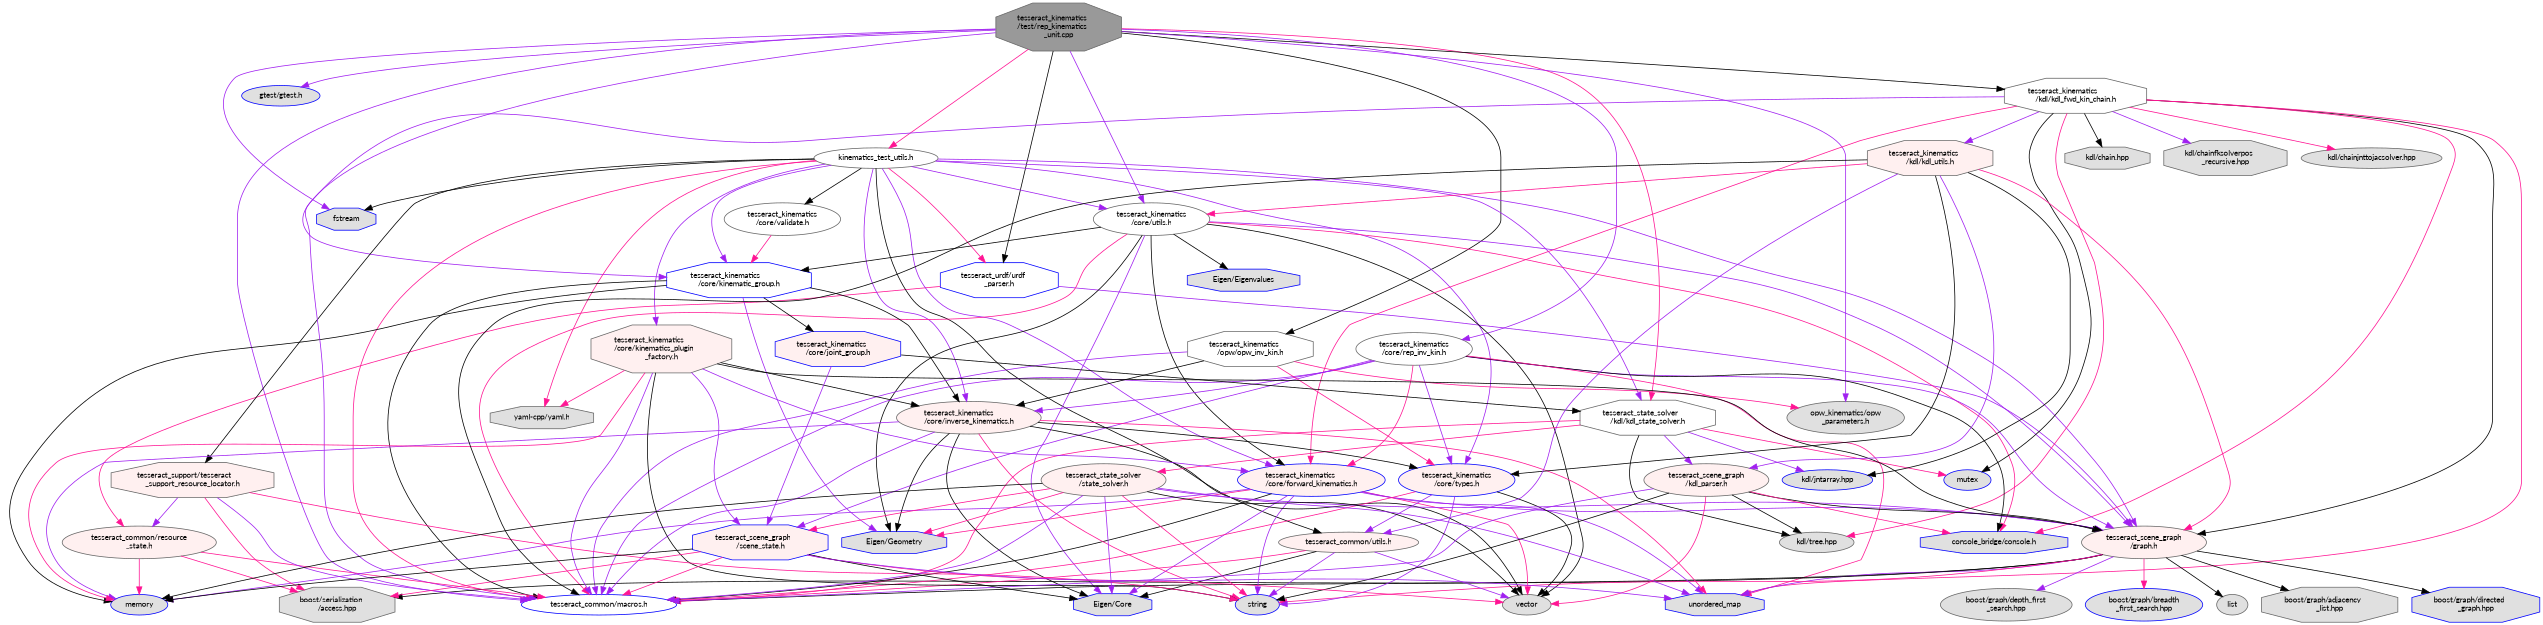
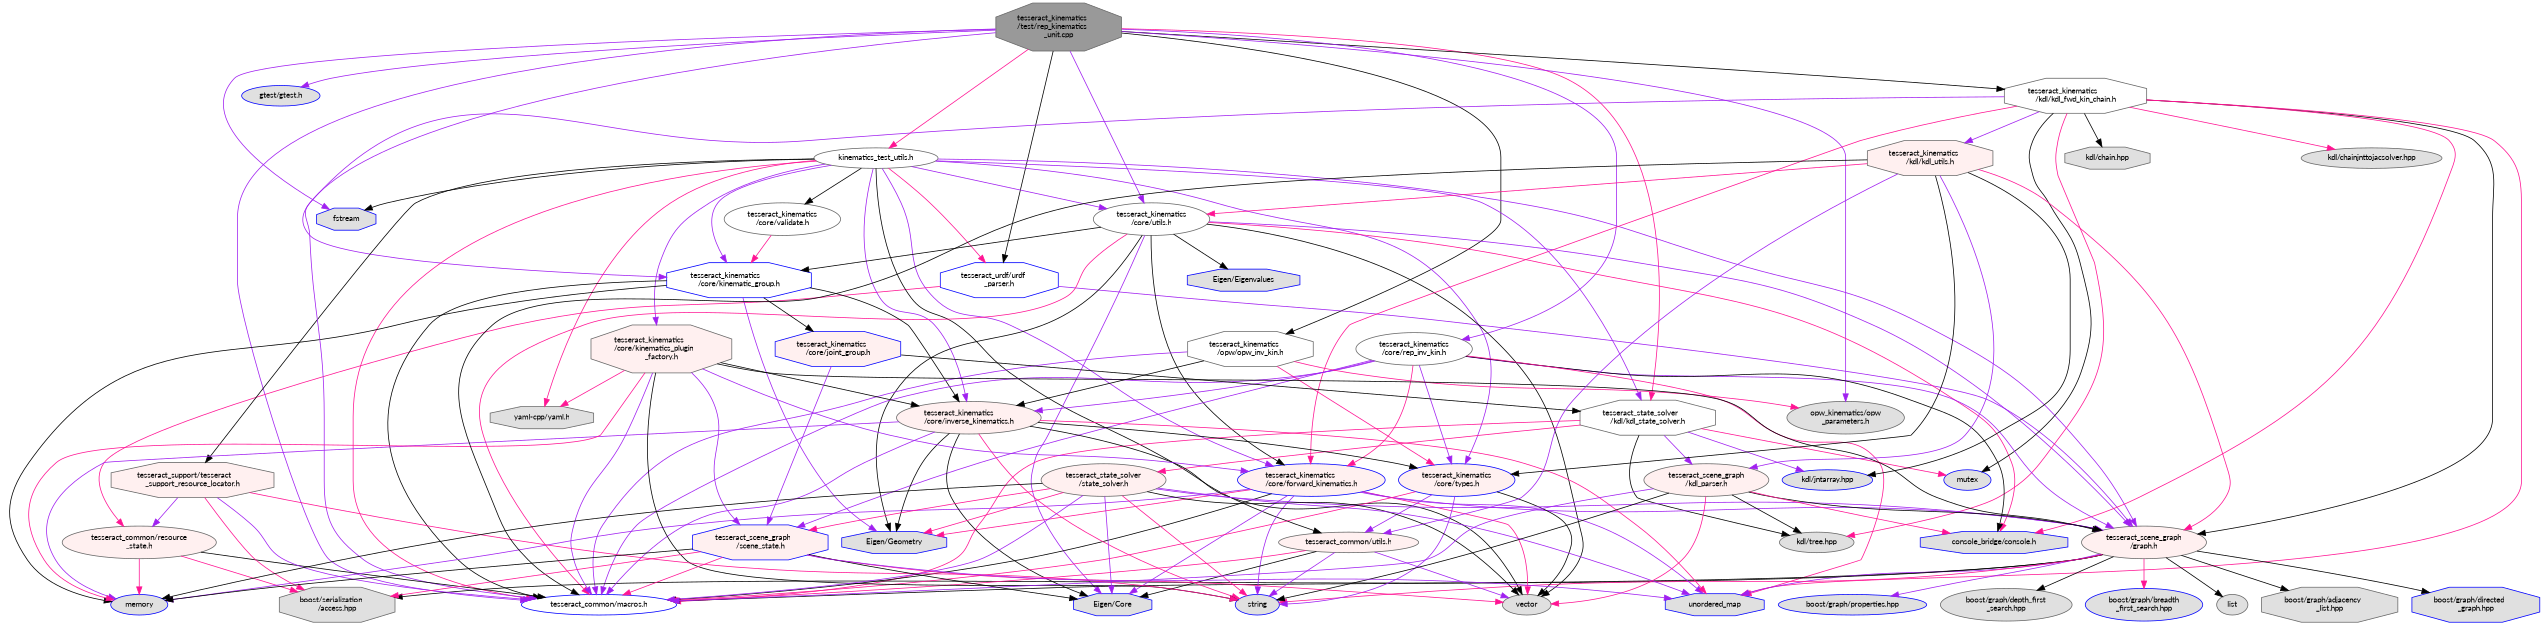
node "kdl/chainfksolverpos _recursive.hpp": removed
edge "tesseract_scene_graph /graph.h" -> "boost/graph/depth_first _search.hpp": color purple -> black
edge "tesseract_common/resource _state.h" -> "tesseract_common/macros.h": color deeppink -> black
node "boost/graph/properties.hpp": added
